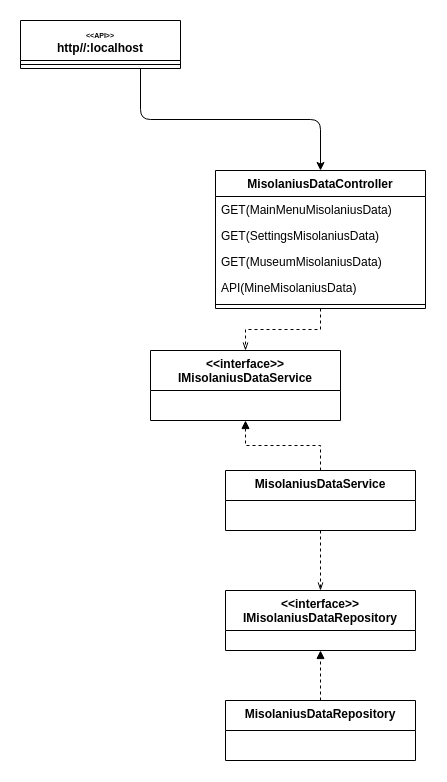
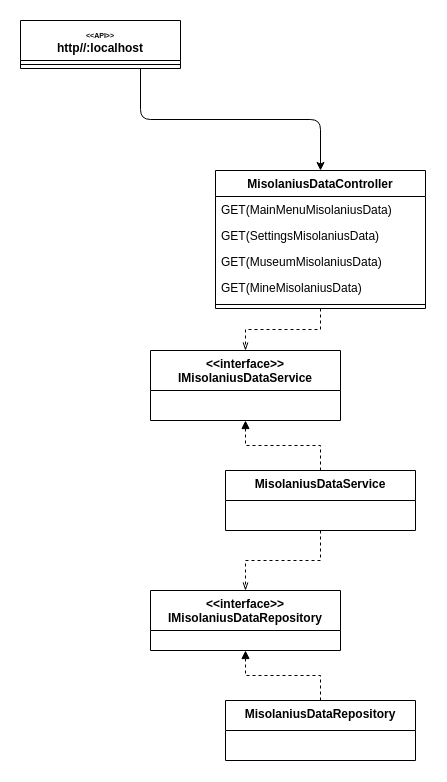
node "API(MineMisolaniusData)": label "API(MineMisolaniusData)" -> "GET(MineMisolaniusData)"
node "<<interface>> IMisolaniusDataRepository": moved (321, 621) -> (246, 621)
